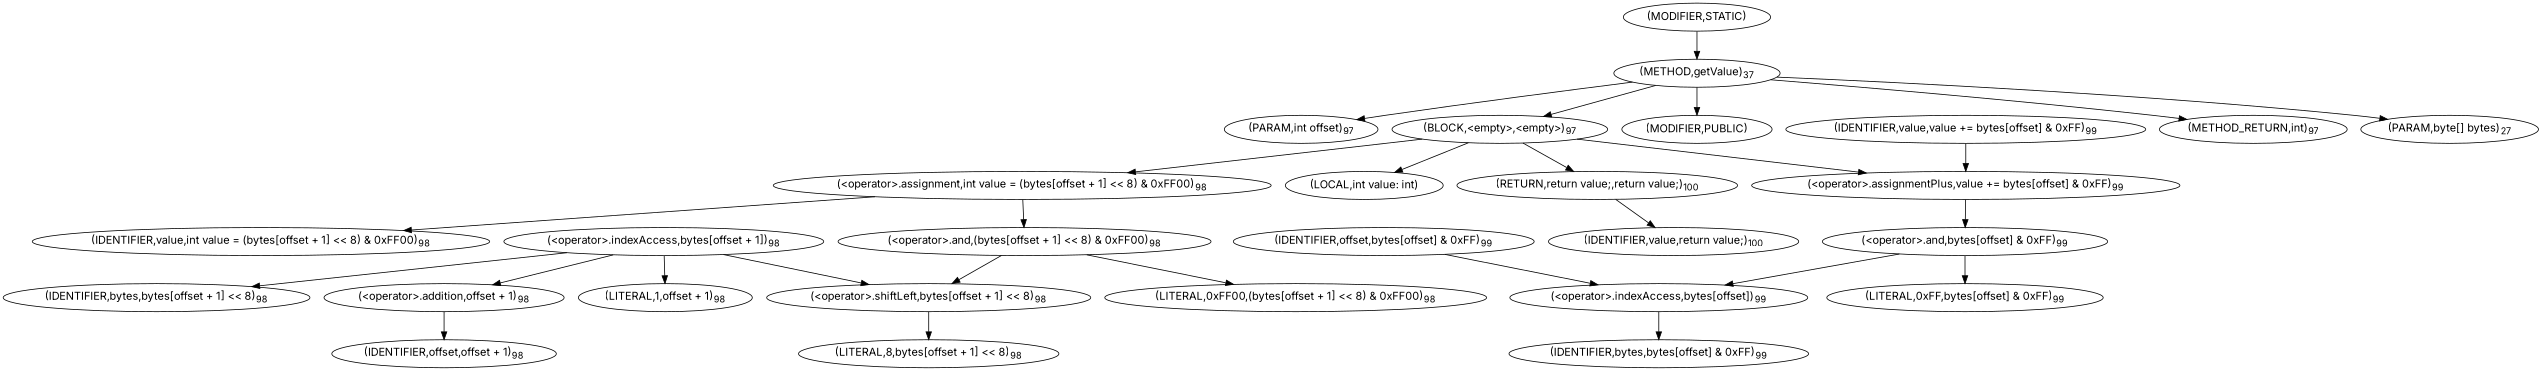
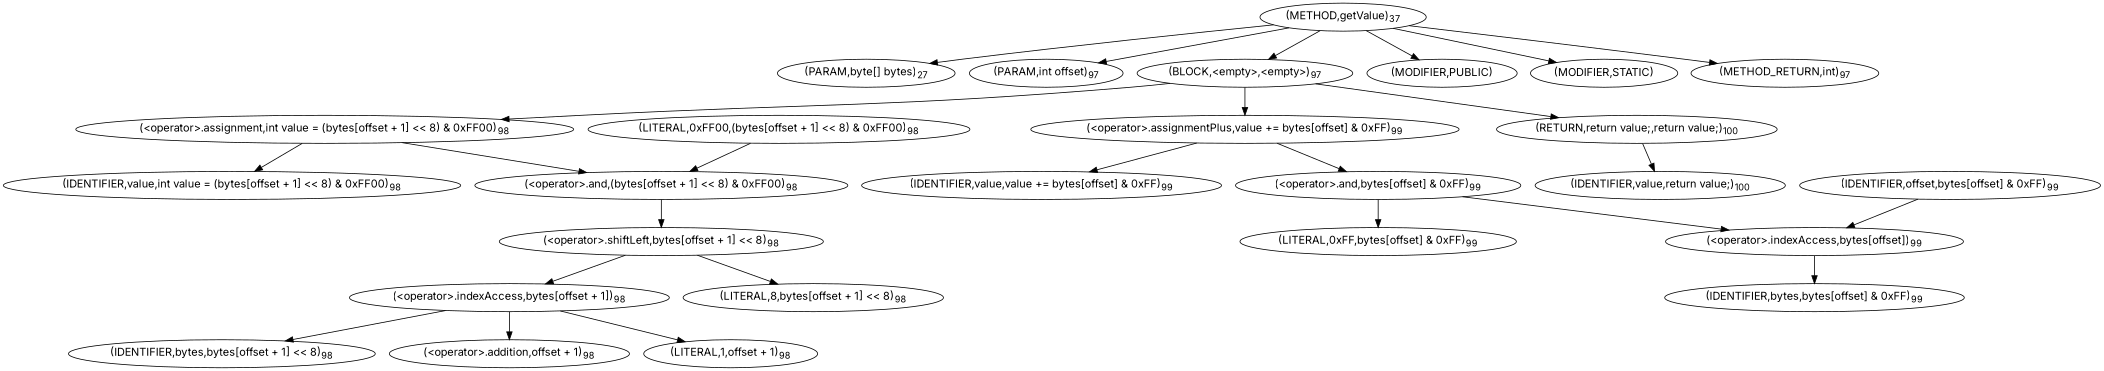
edge "(MODIFIER,STATIC)" -> "(METHOD,getValue)": reversed
edge "(IDENTIFIER,value,value += bytes[offset] & 0xFF)" -> "(<operator>.assignmentPlus,value += bytes[offset] & 0xFF)": reversed
node "(LOCAL,int value: int)": removed
edge "(<operator>.indexAccess,bytes[offset + 1])" -> "(<operator>.shiftLeft,bytes[offset + 1] << 8)": reversed
edge "(<operator>.and,(bytes[offset + 1] << 8) & 0xFF00)" -> "(LITERAL,0xFF00,(bytes[offset + 1] << 8) & 0xFF00)": reversed
node "(IDENTIFIER,offset,offset + 1)": removed
